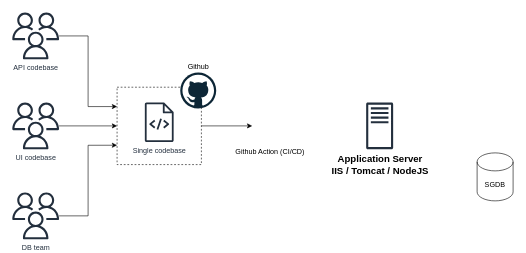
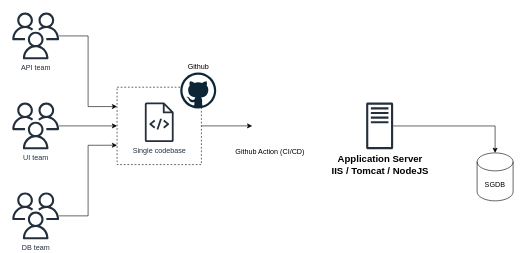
node "API codebase": label "API codebase" -> "API team"
edge "Application Server IIS / Tomcat / NodeJS" -> "SGDB": added
node "UI codebase": label "UI codebase" -> "UI team"
